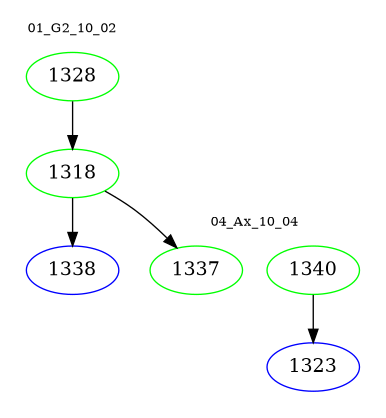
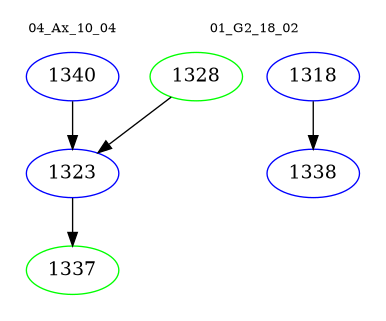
cluster "01_G2_10_02": label "01_G2_10_02" -> "01_G2_18_02"
edge "1328" -> "1318": now "1328" -> "1323"
node "1318": color green -> blue
edge "1318" -> "1337": now "1323" -> "1337"
node "1340": color green -> blue
